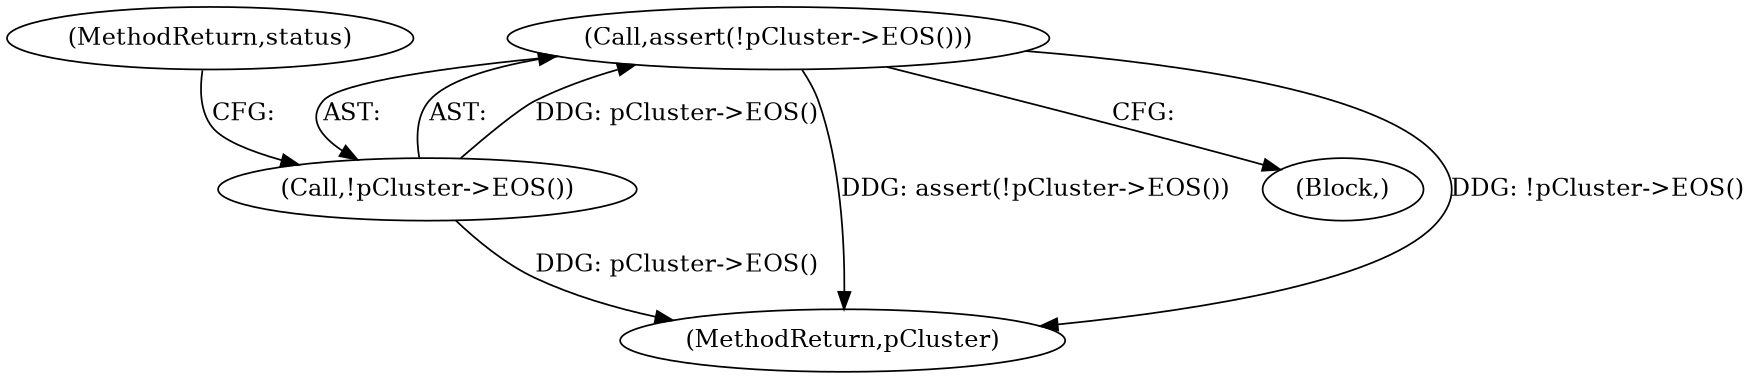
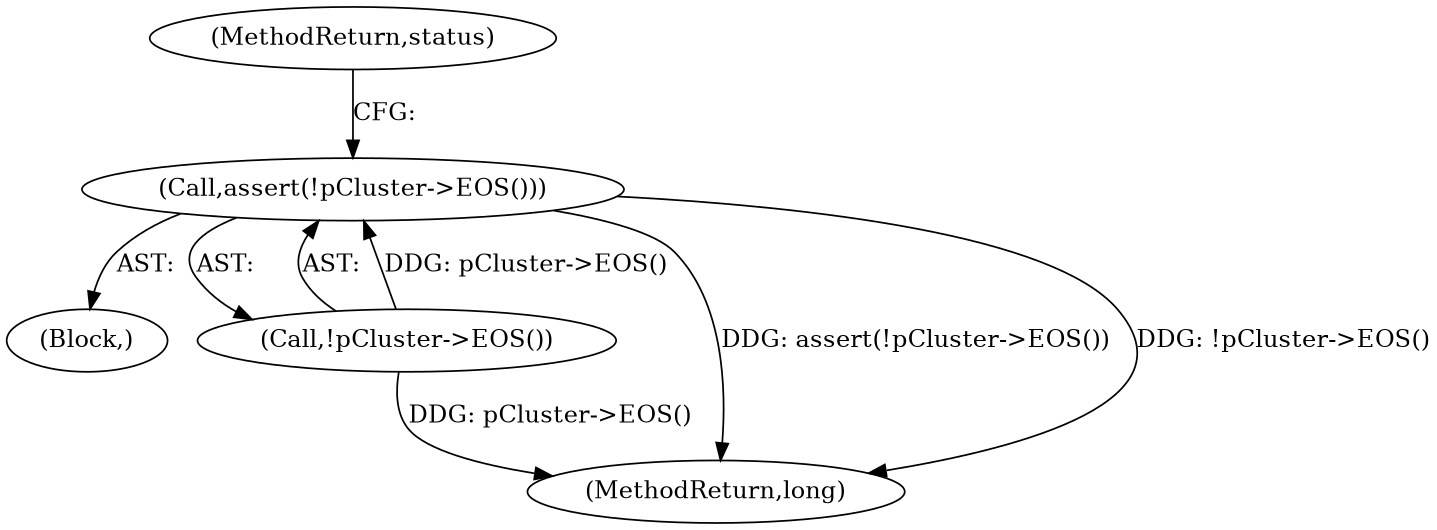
edge "(Call,assert(!pCluster->EOS()))" -> "(Block,)": label "CFG: " -> "AST: "
edge "(MethodReturn,status)" -> "(Call,!pCluster->EOS())": now "(MethodReturn,status)" -> "(Call,assert(!pCluster->EOS()))"
node "(MethodReturn,pCluster)": label "(MethodReturn,pCluster)" -> "(MethodReturn,long)"
